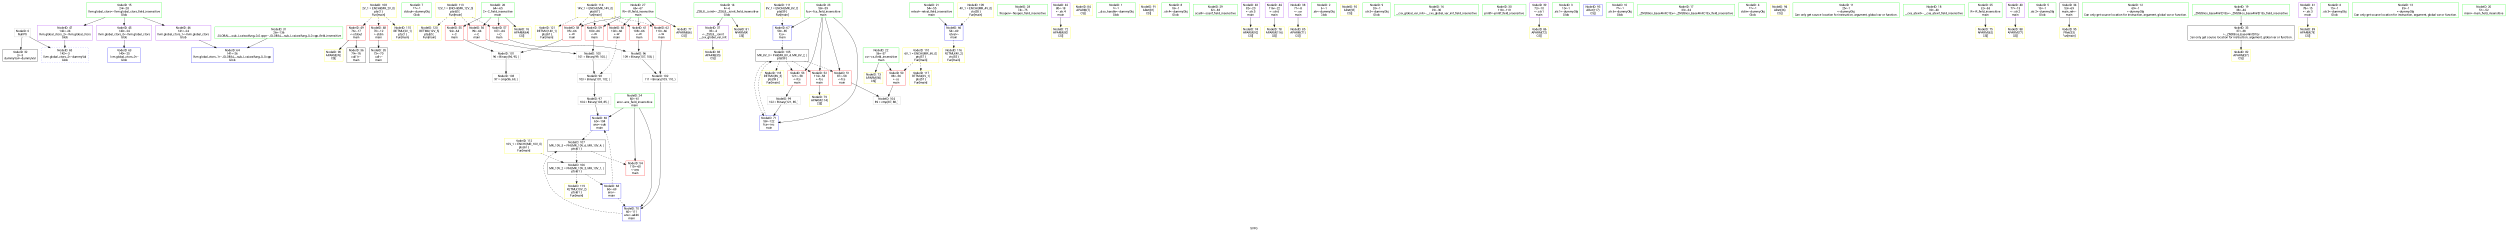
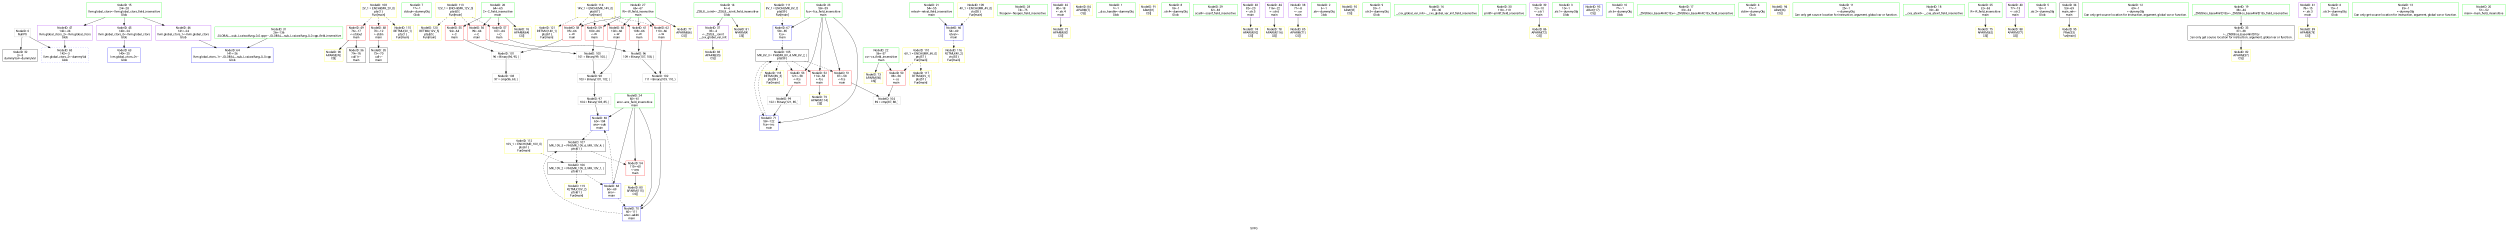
edge "NodeID: 60" -> "NodeID: 98": style dashed -> solid
edge "NodeID: 24" -> "NodeID: 68": added
node "NodeID: 80": added
